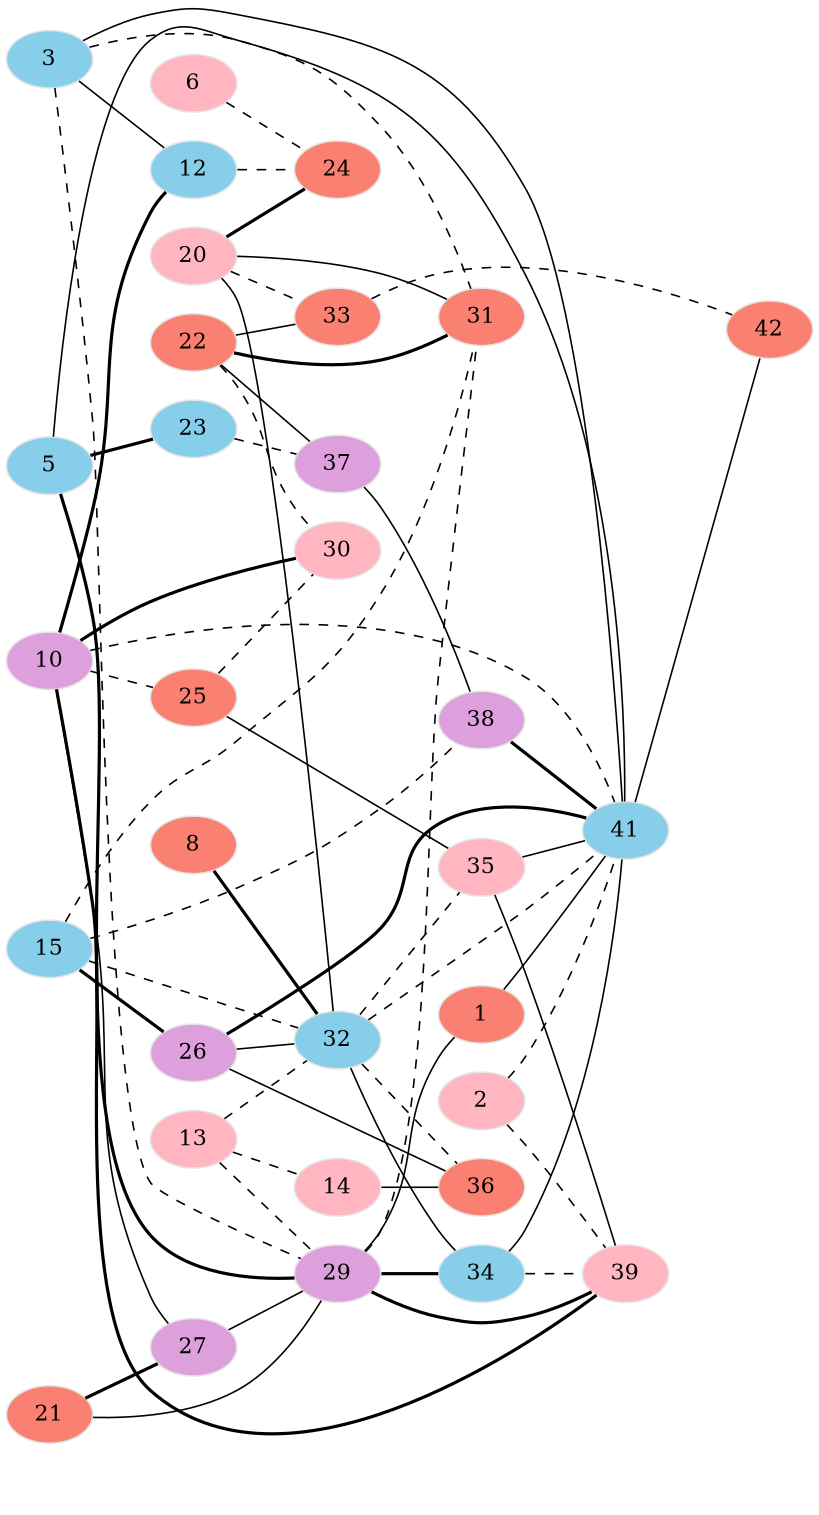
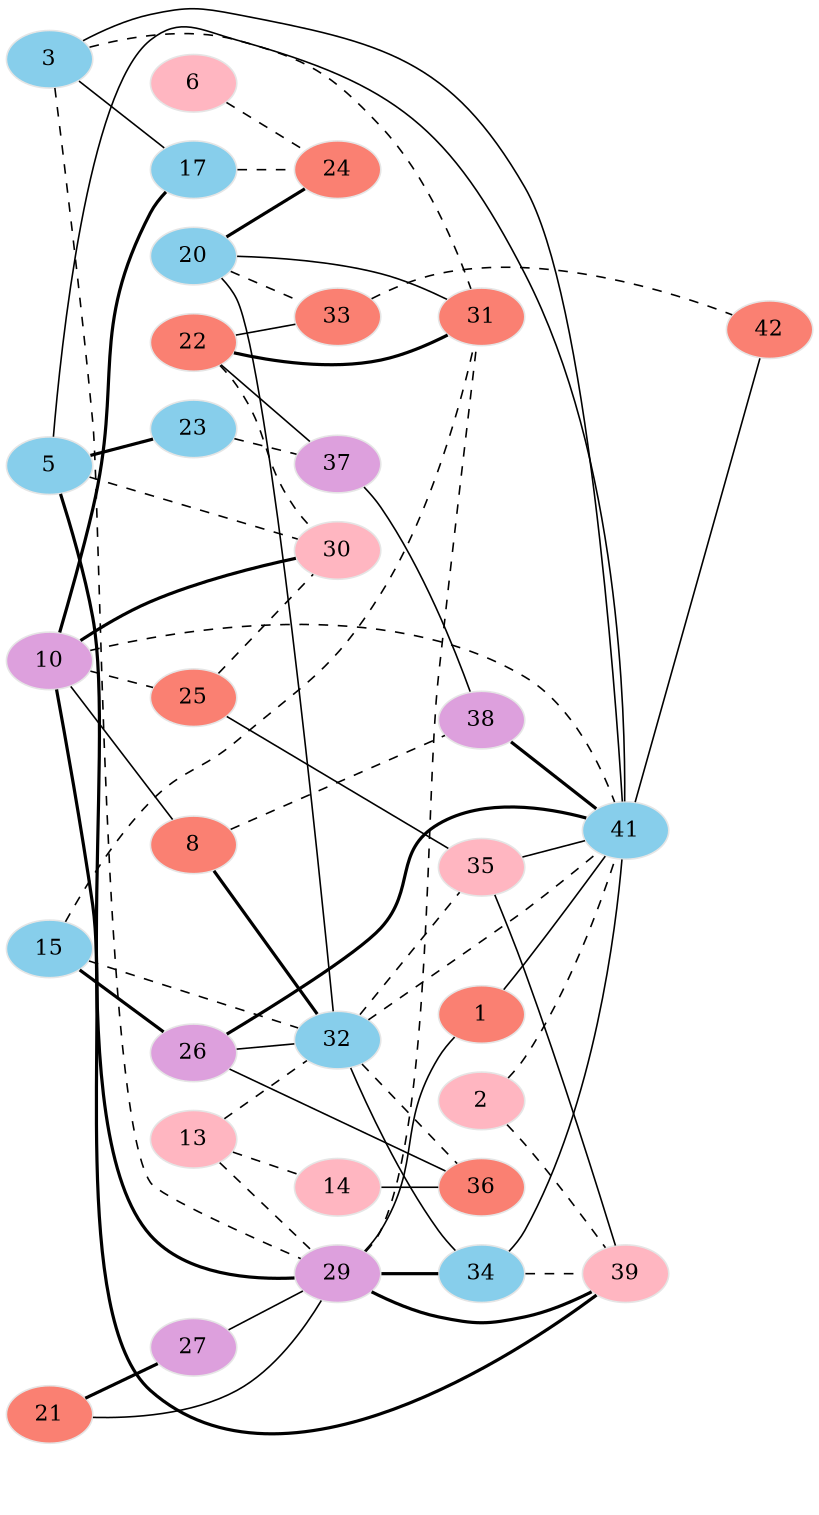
node "12": label "12" -> "17"
node "20": fillcolor lightpink -> skyblue
edge "5" -- "30": added
edge "38" -- "15": now "38" -- "8"
edge "10" -- "27": now "10" -- "8"
